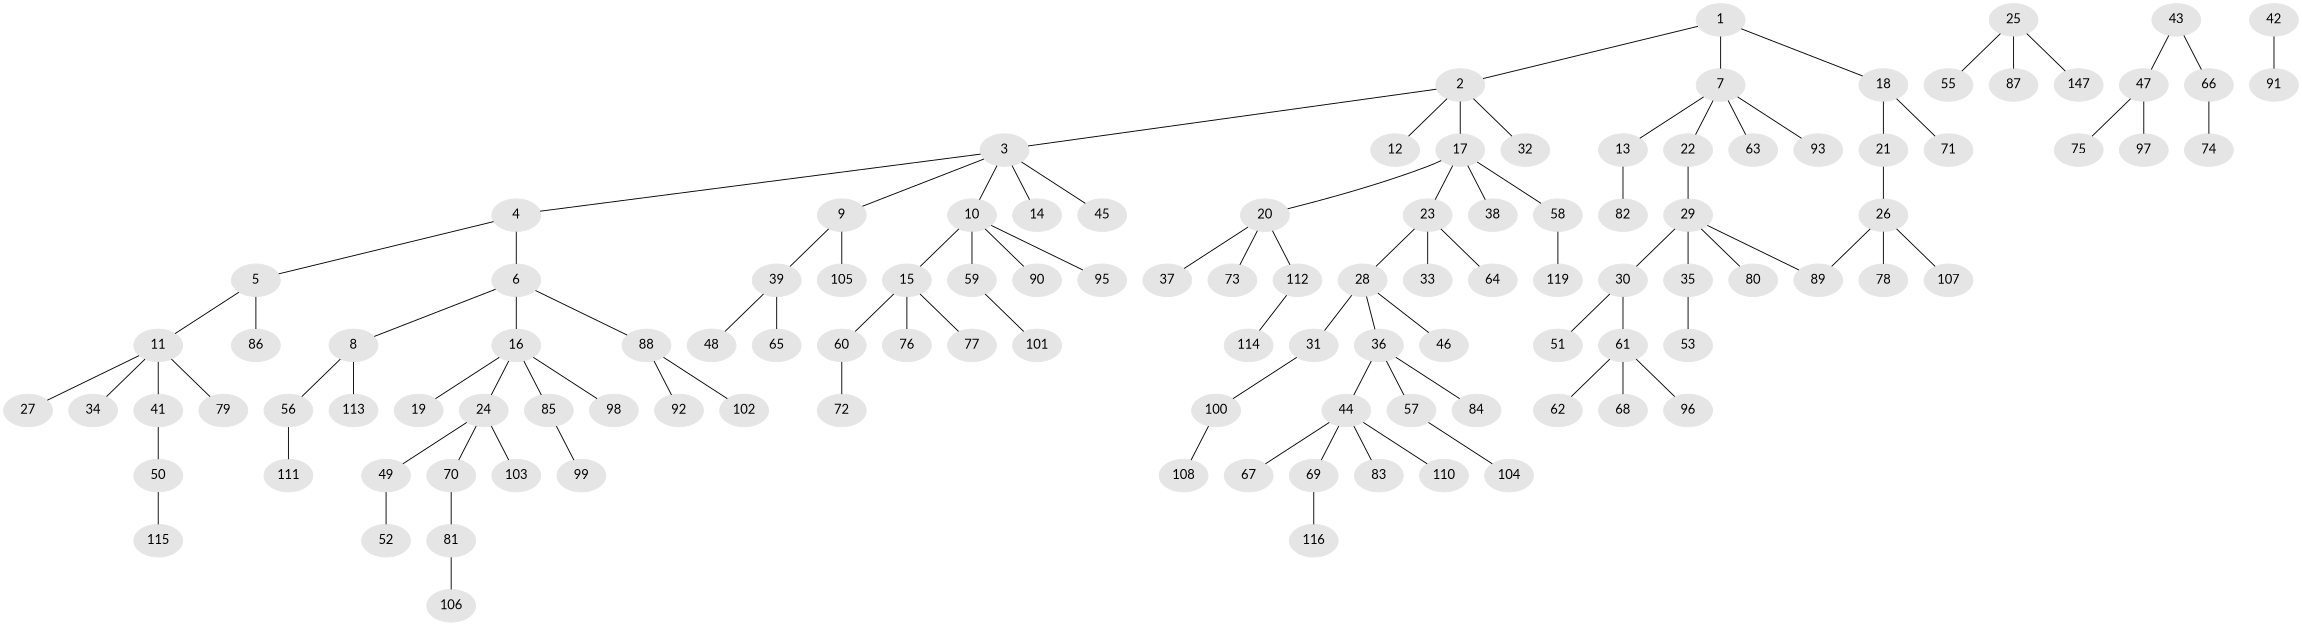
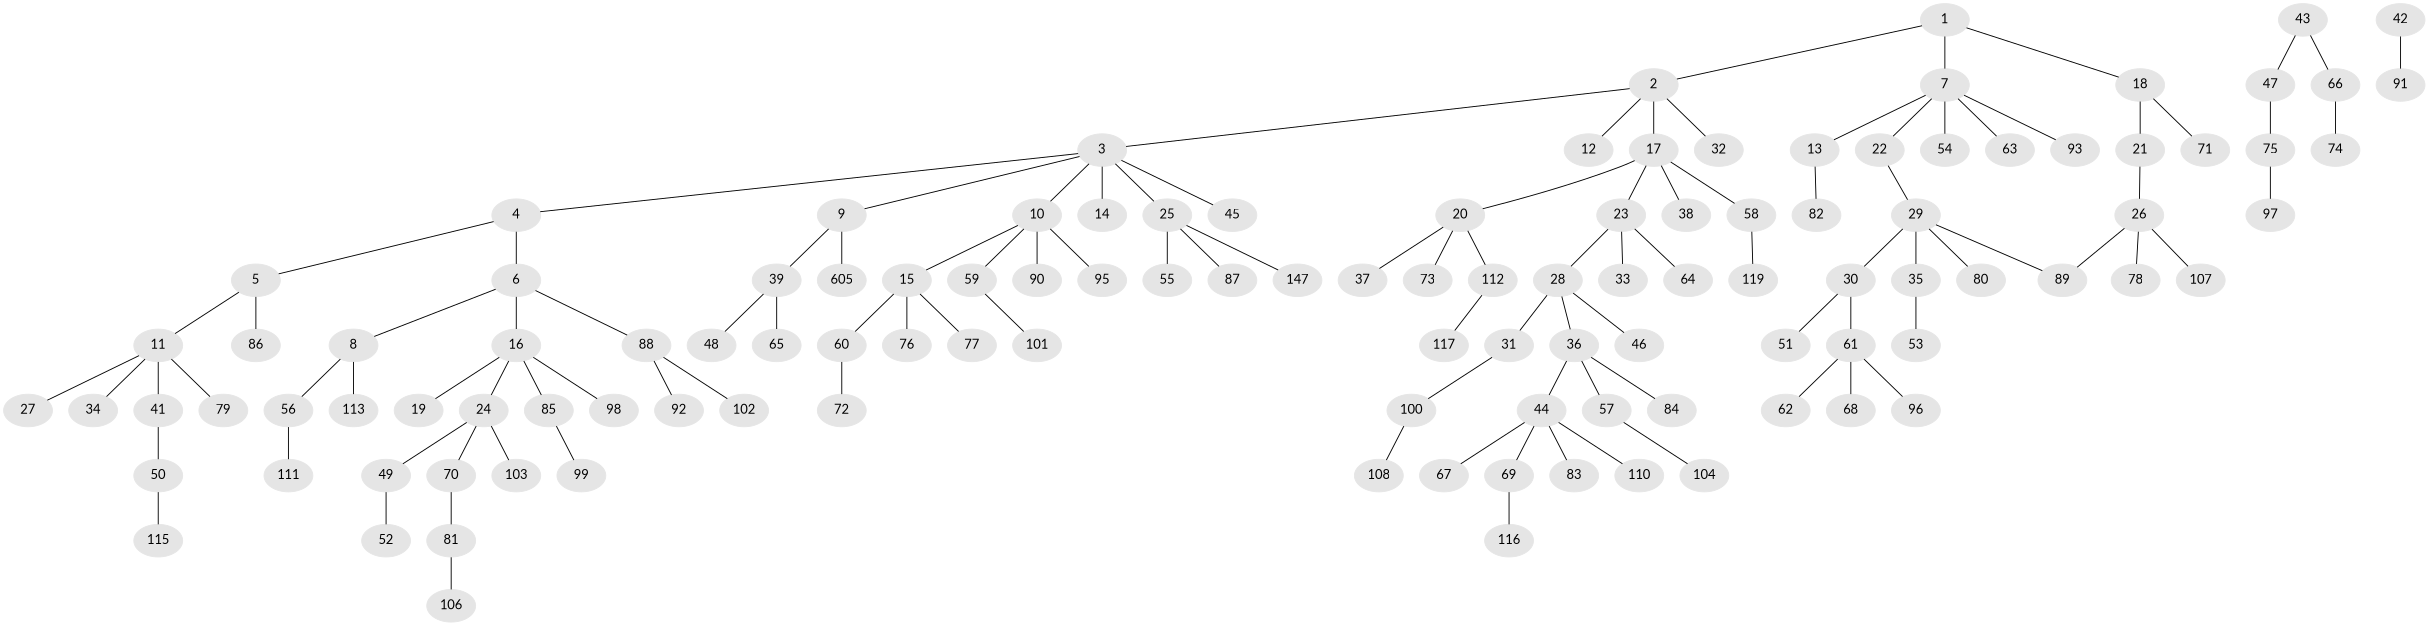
edge "47" -- "97": now "75" -- "97"
node "54": added
edge "3" -- "25": added
node "105": label "105" -> "605"
node "114": label "114" -> "117"
